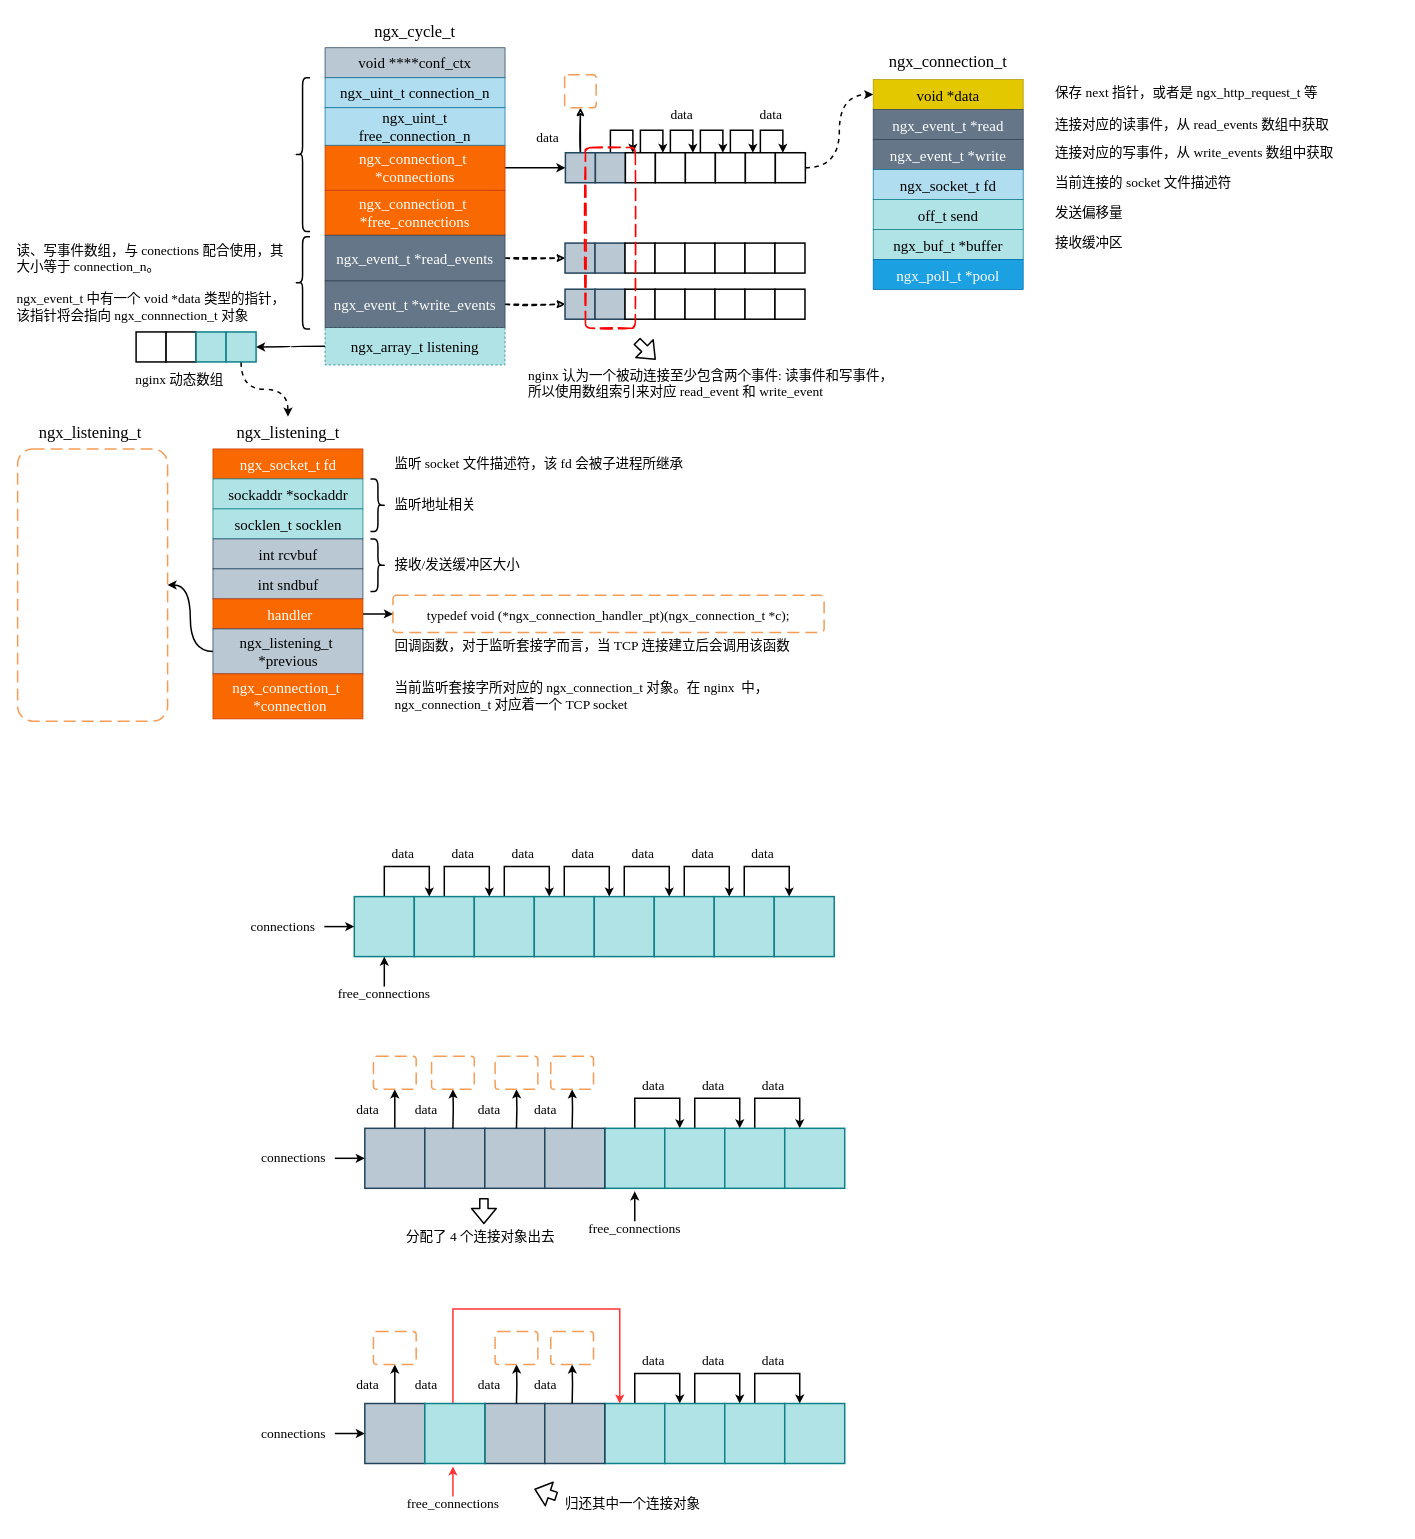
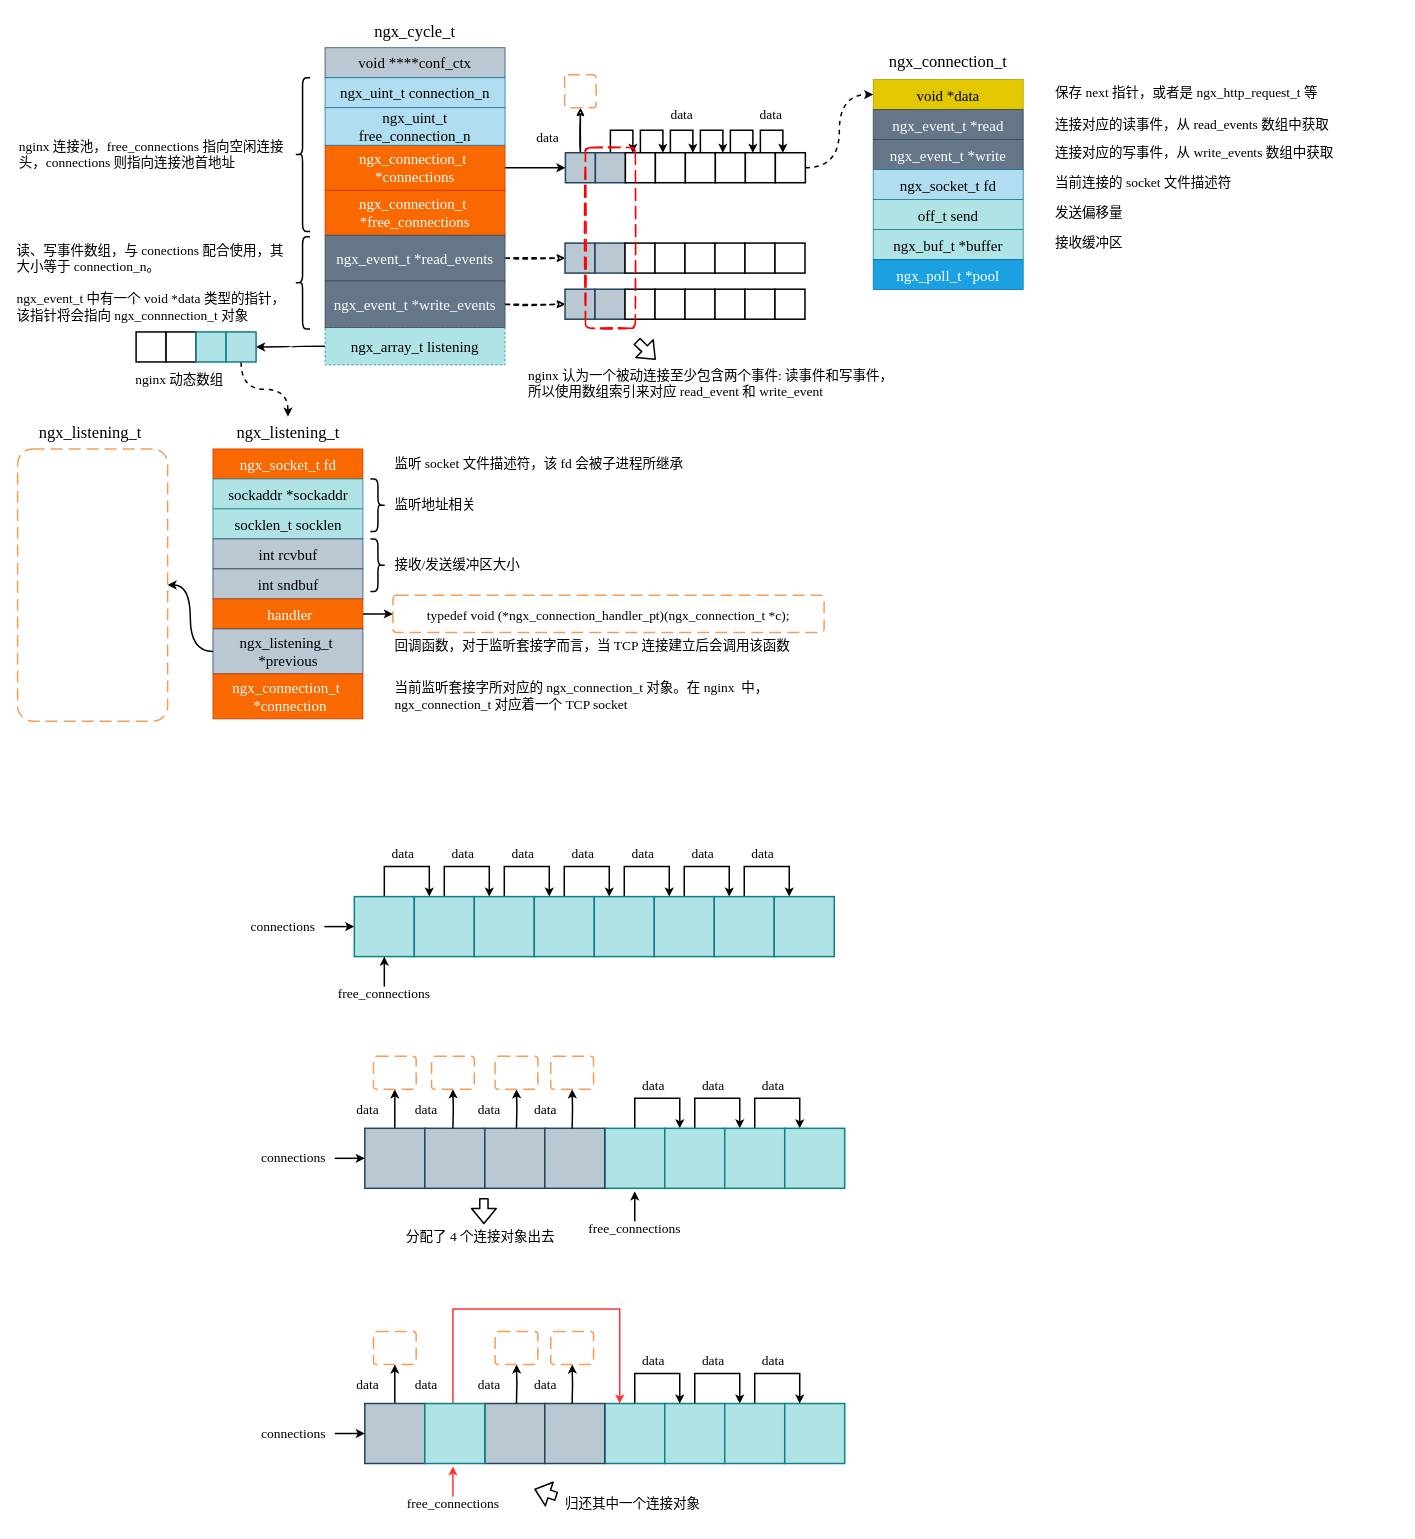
node "nginx 连接池，free_connections 指向空闲连接头，connections 则指向连接池首地址": added
